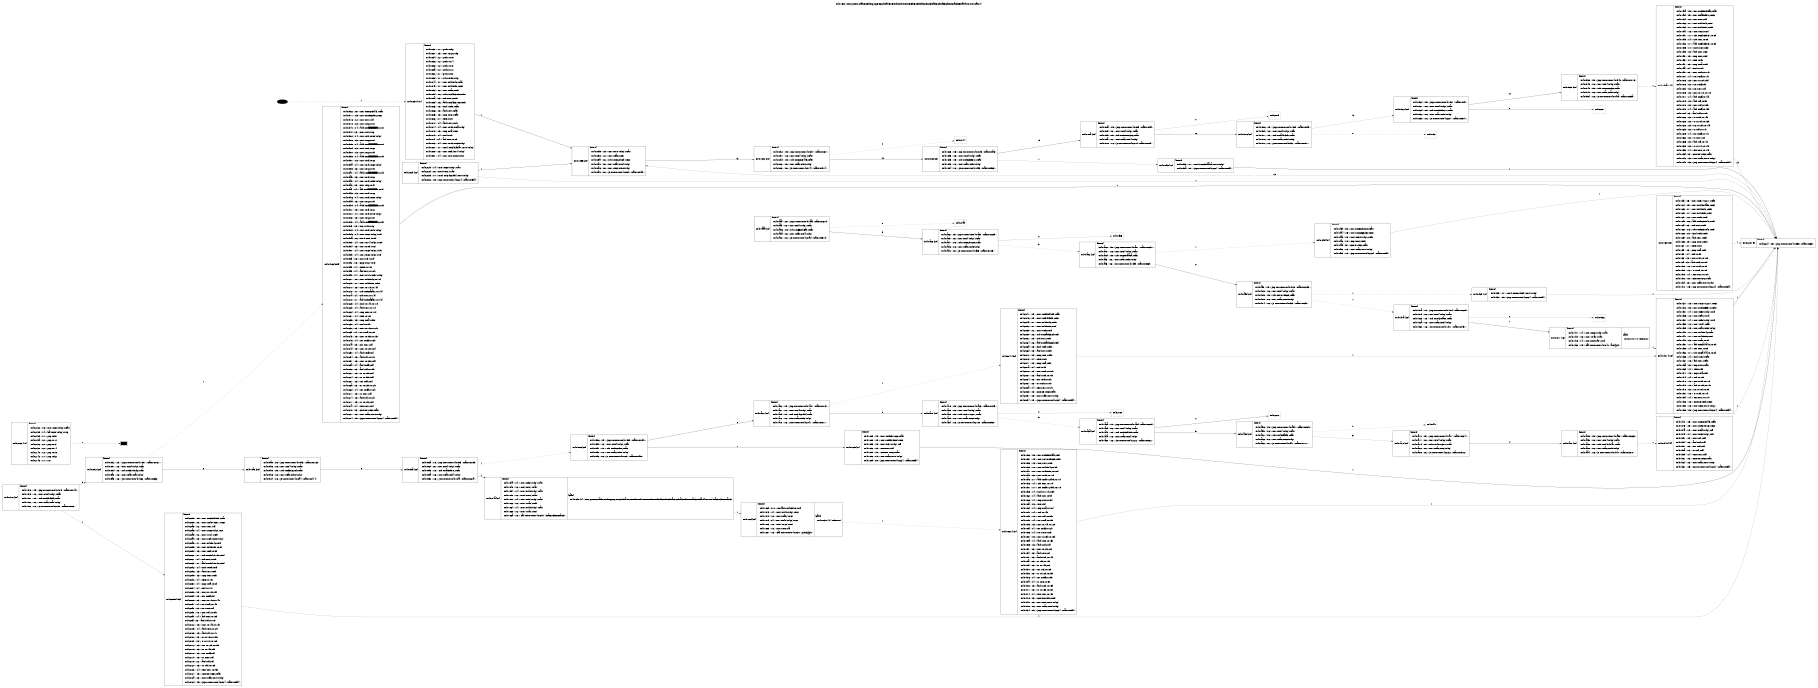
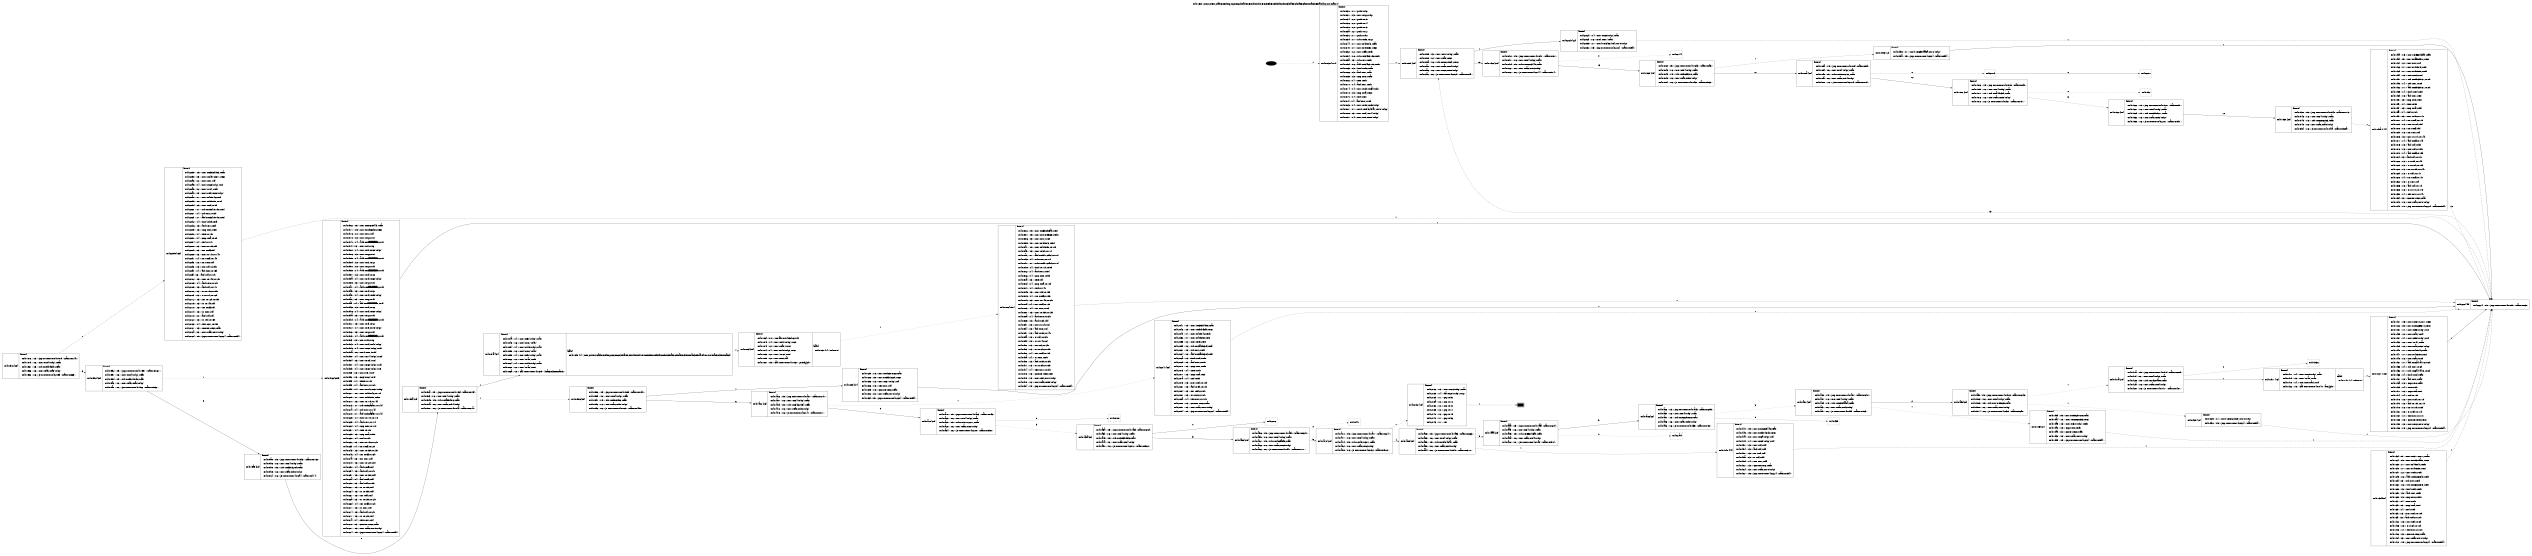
edge "0x401922 [28]" -> "0x402201": now "0x40201f" -> "0x402201"
edge "0x40202b [22]" -> "0x401895 [29]": reversed
edge "0x402041 [88]" -> "0x401d27 [108]": now "0x402041 [88]" -> "0x402224 [5]"
edge "0x401a72 [28]" -> "0x402132 [18]": added, label "1"
edge "0x401a8e [28]" -> "0x401aaa [28]": added, label "3"
